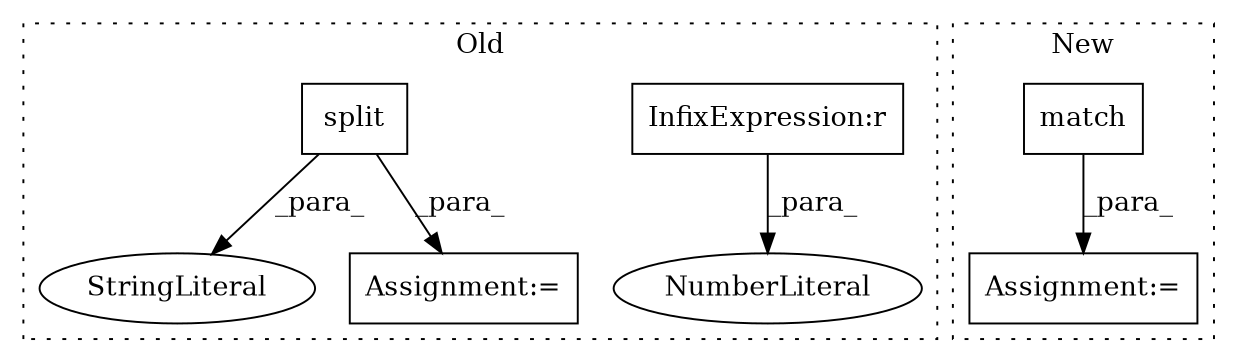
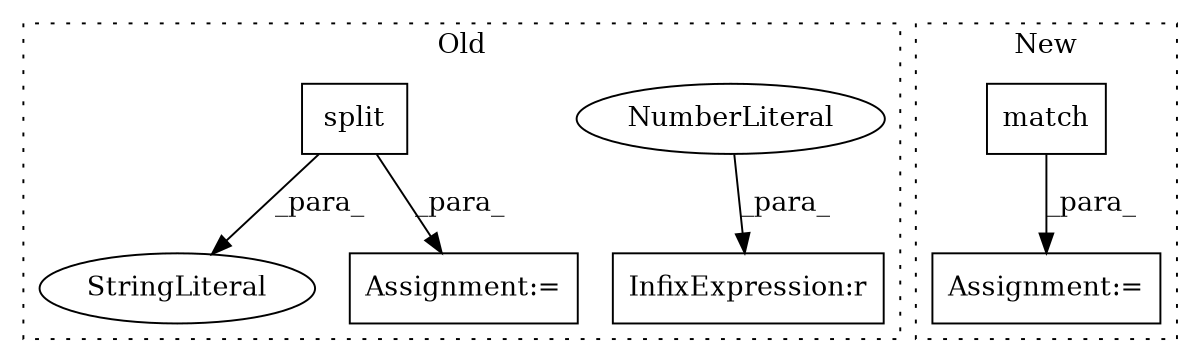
edge "InfixExpression:r" -> "NumberLiteral": reversed
